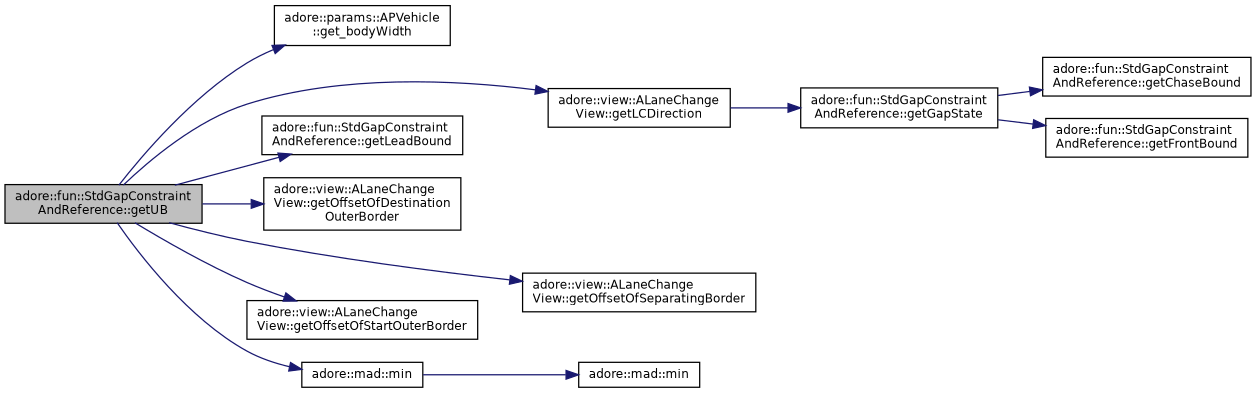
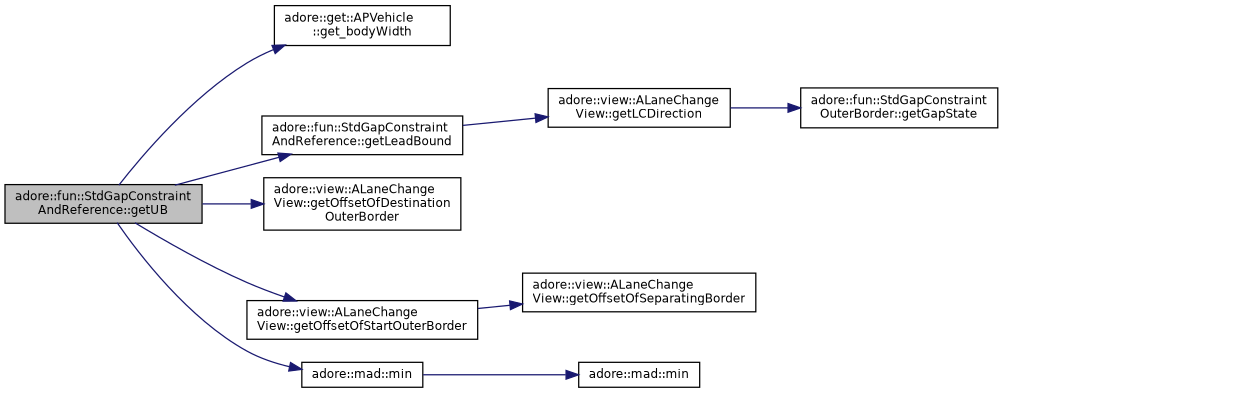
node "adore::params::APVehicle ::get_bodyWidth": label "adore::params::APVehicle ::get_bodyWidth" -> "adore::get::APVehicle ::get_bodyWidth"
node "adore::fun::StdGapConstraint AndReference::getChaseBound": removed
edge "adore::fun::StdGapConstraint AndReference::getUB" -> "adore::view::ALaneChange View::getLCDirection": now "adore::fun::StdGapConstraint AndReference::getLeadBound" -> "adore::view::ALaneChange View::getLCDirection"
node "adore::fun::StdGapConstraint AndReference::getGapState": label "adore::fun::StdGapConstraint AndReference::getGapState" -> "adore::fun::StdGapConstraint OuterBorder::getGapState"
node "adore::fun::StdGapConstraint AndReference::getFrontBound": removed
edge "adore::fun::StdGapConstraint AndReference::getUB" -> "adore::view::ALaneChange View::getOffsetOfSeparatingBorder": now "adore::view::ALaneChange View::getOffsetOfStartOuterBorder" -> "adore::view::ALaneChange View::getOffsetOfSeparatingBorder"
